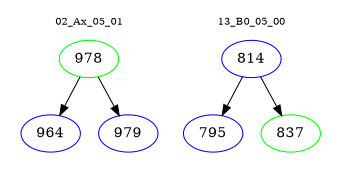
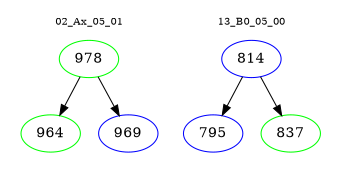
node "964": color blue -> green
node "979": label "979" -> "969"
